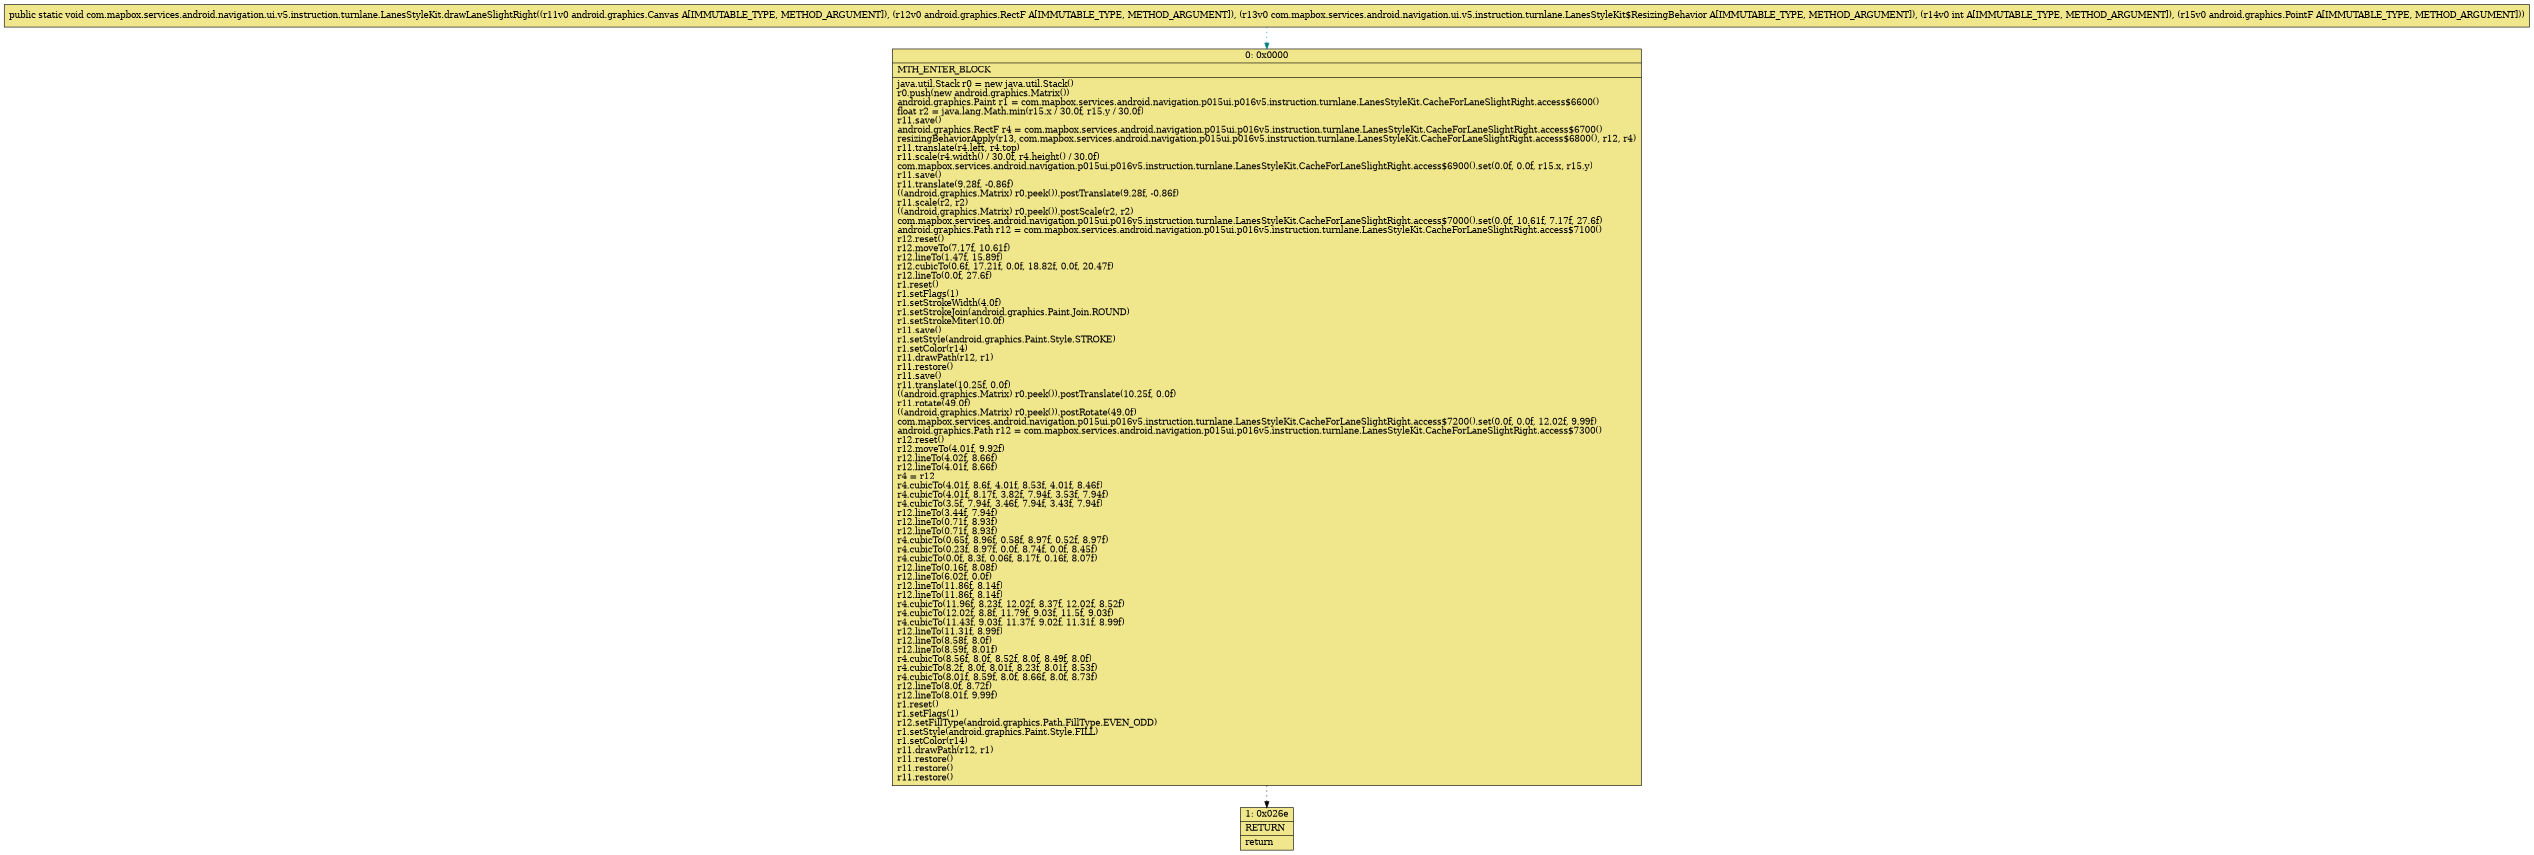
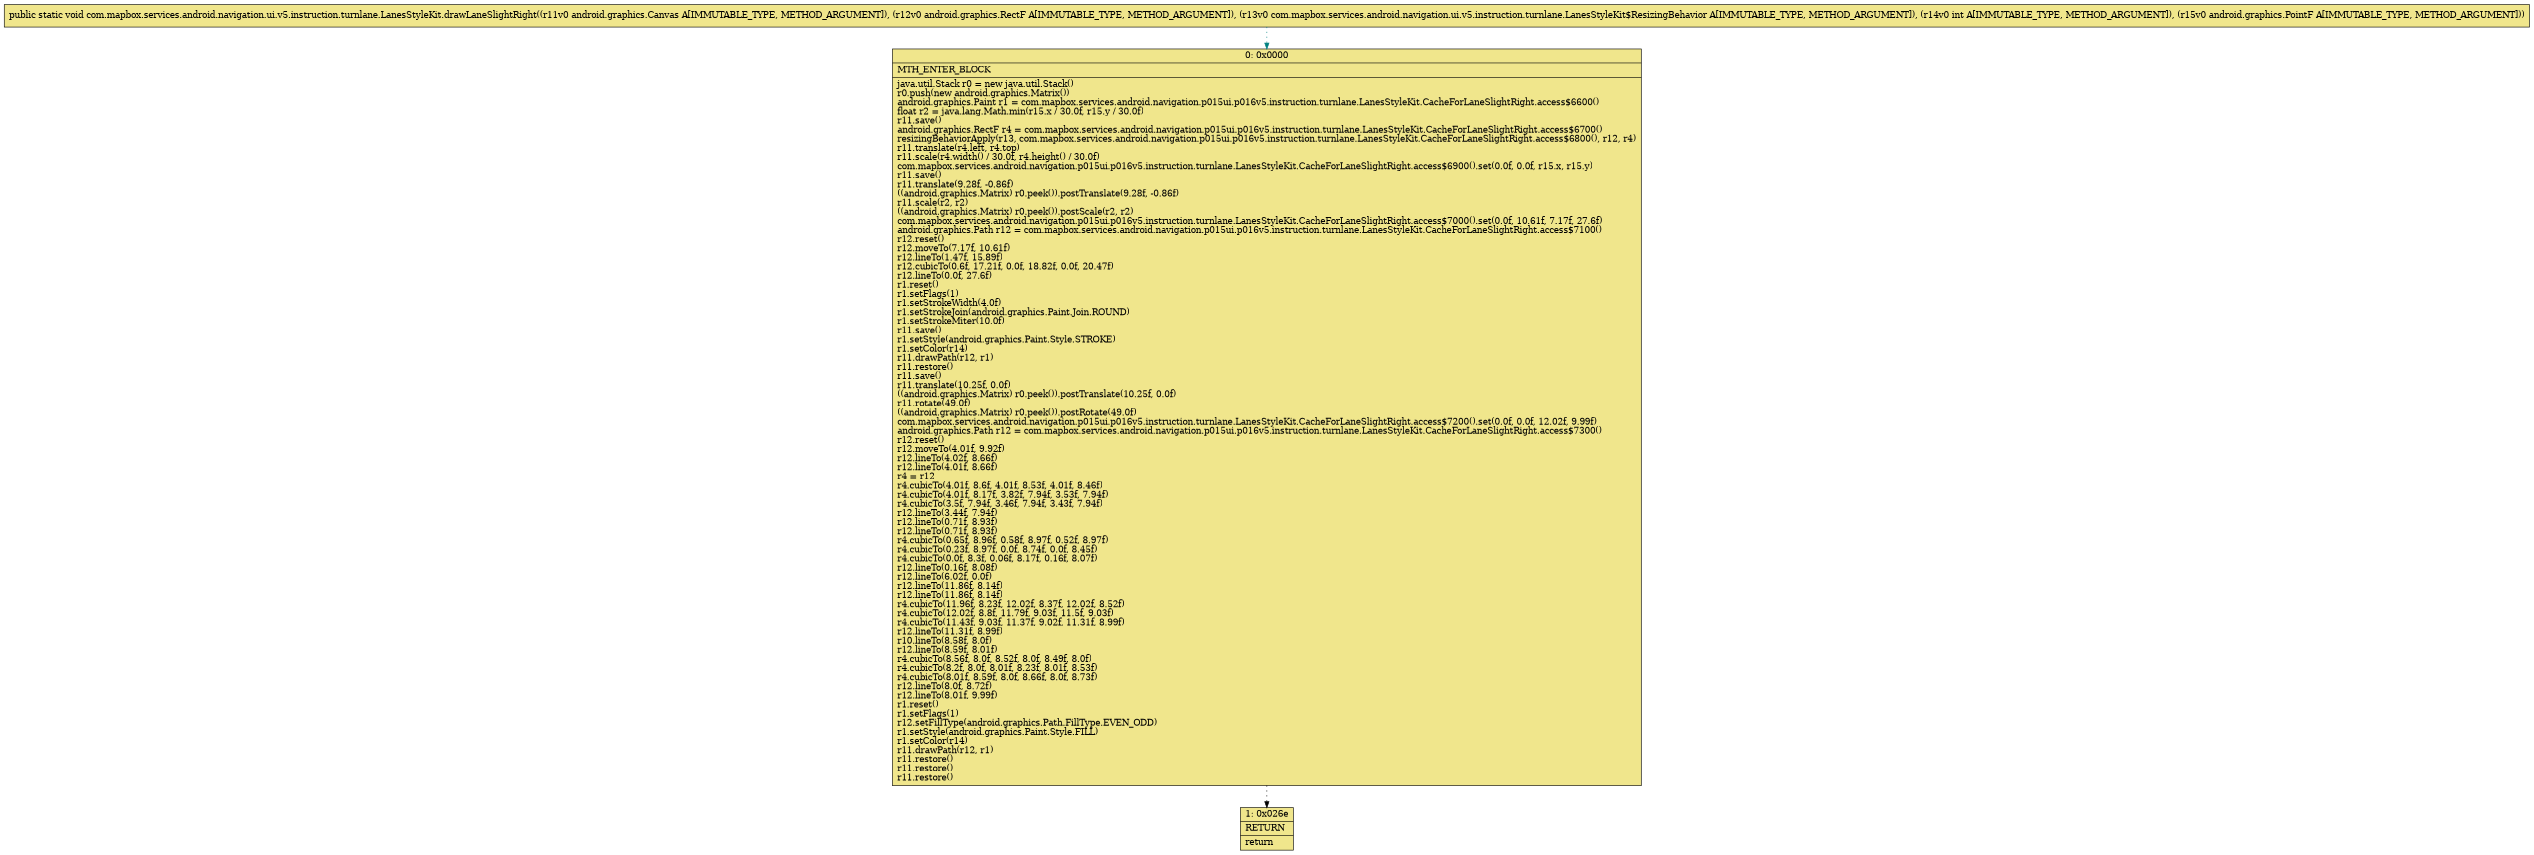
node "0: 0x0000": text "r12.lineTo(8.58f, 8.0f)" -> "r10.lineTo(8.58f, 8.0f)"
